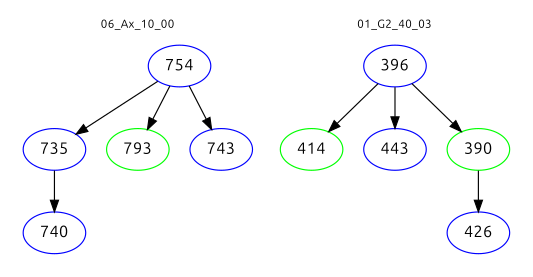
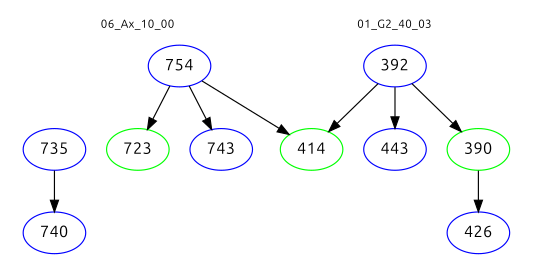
node "396": label "396" -> "392"
edge "754" -> "735": now "754" -> "414"
node "793": label "793" -> "723"
